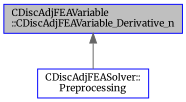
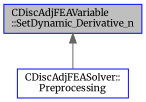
node "CDiscAdjFEAVariable ::CDiscAdjFEAVariable_Derivative_n": label "CDiscAdjFEAVariable ::CDiscAdjFEAVariable_Derivative_n" -> "CDiscAdjFEAVariable ::SetDynamic_Derivative_n"
